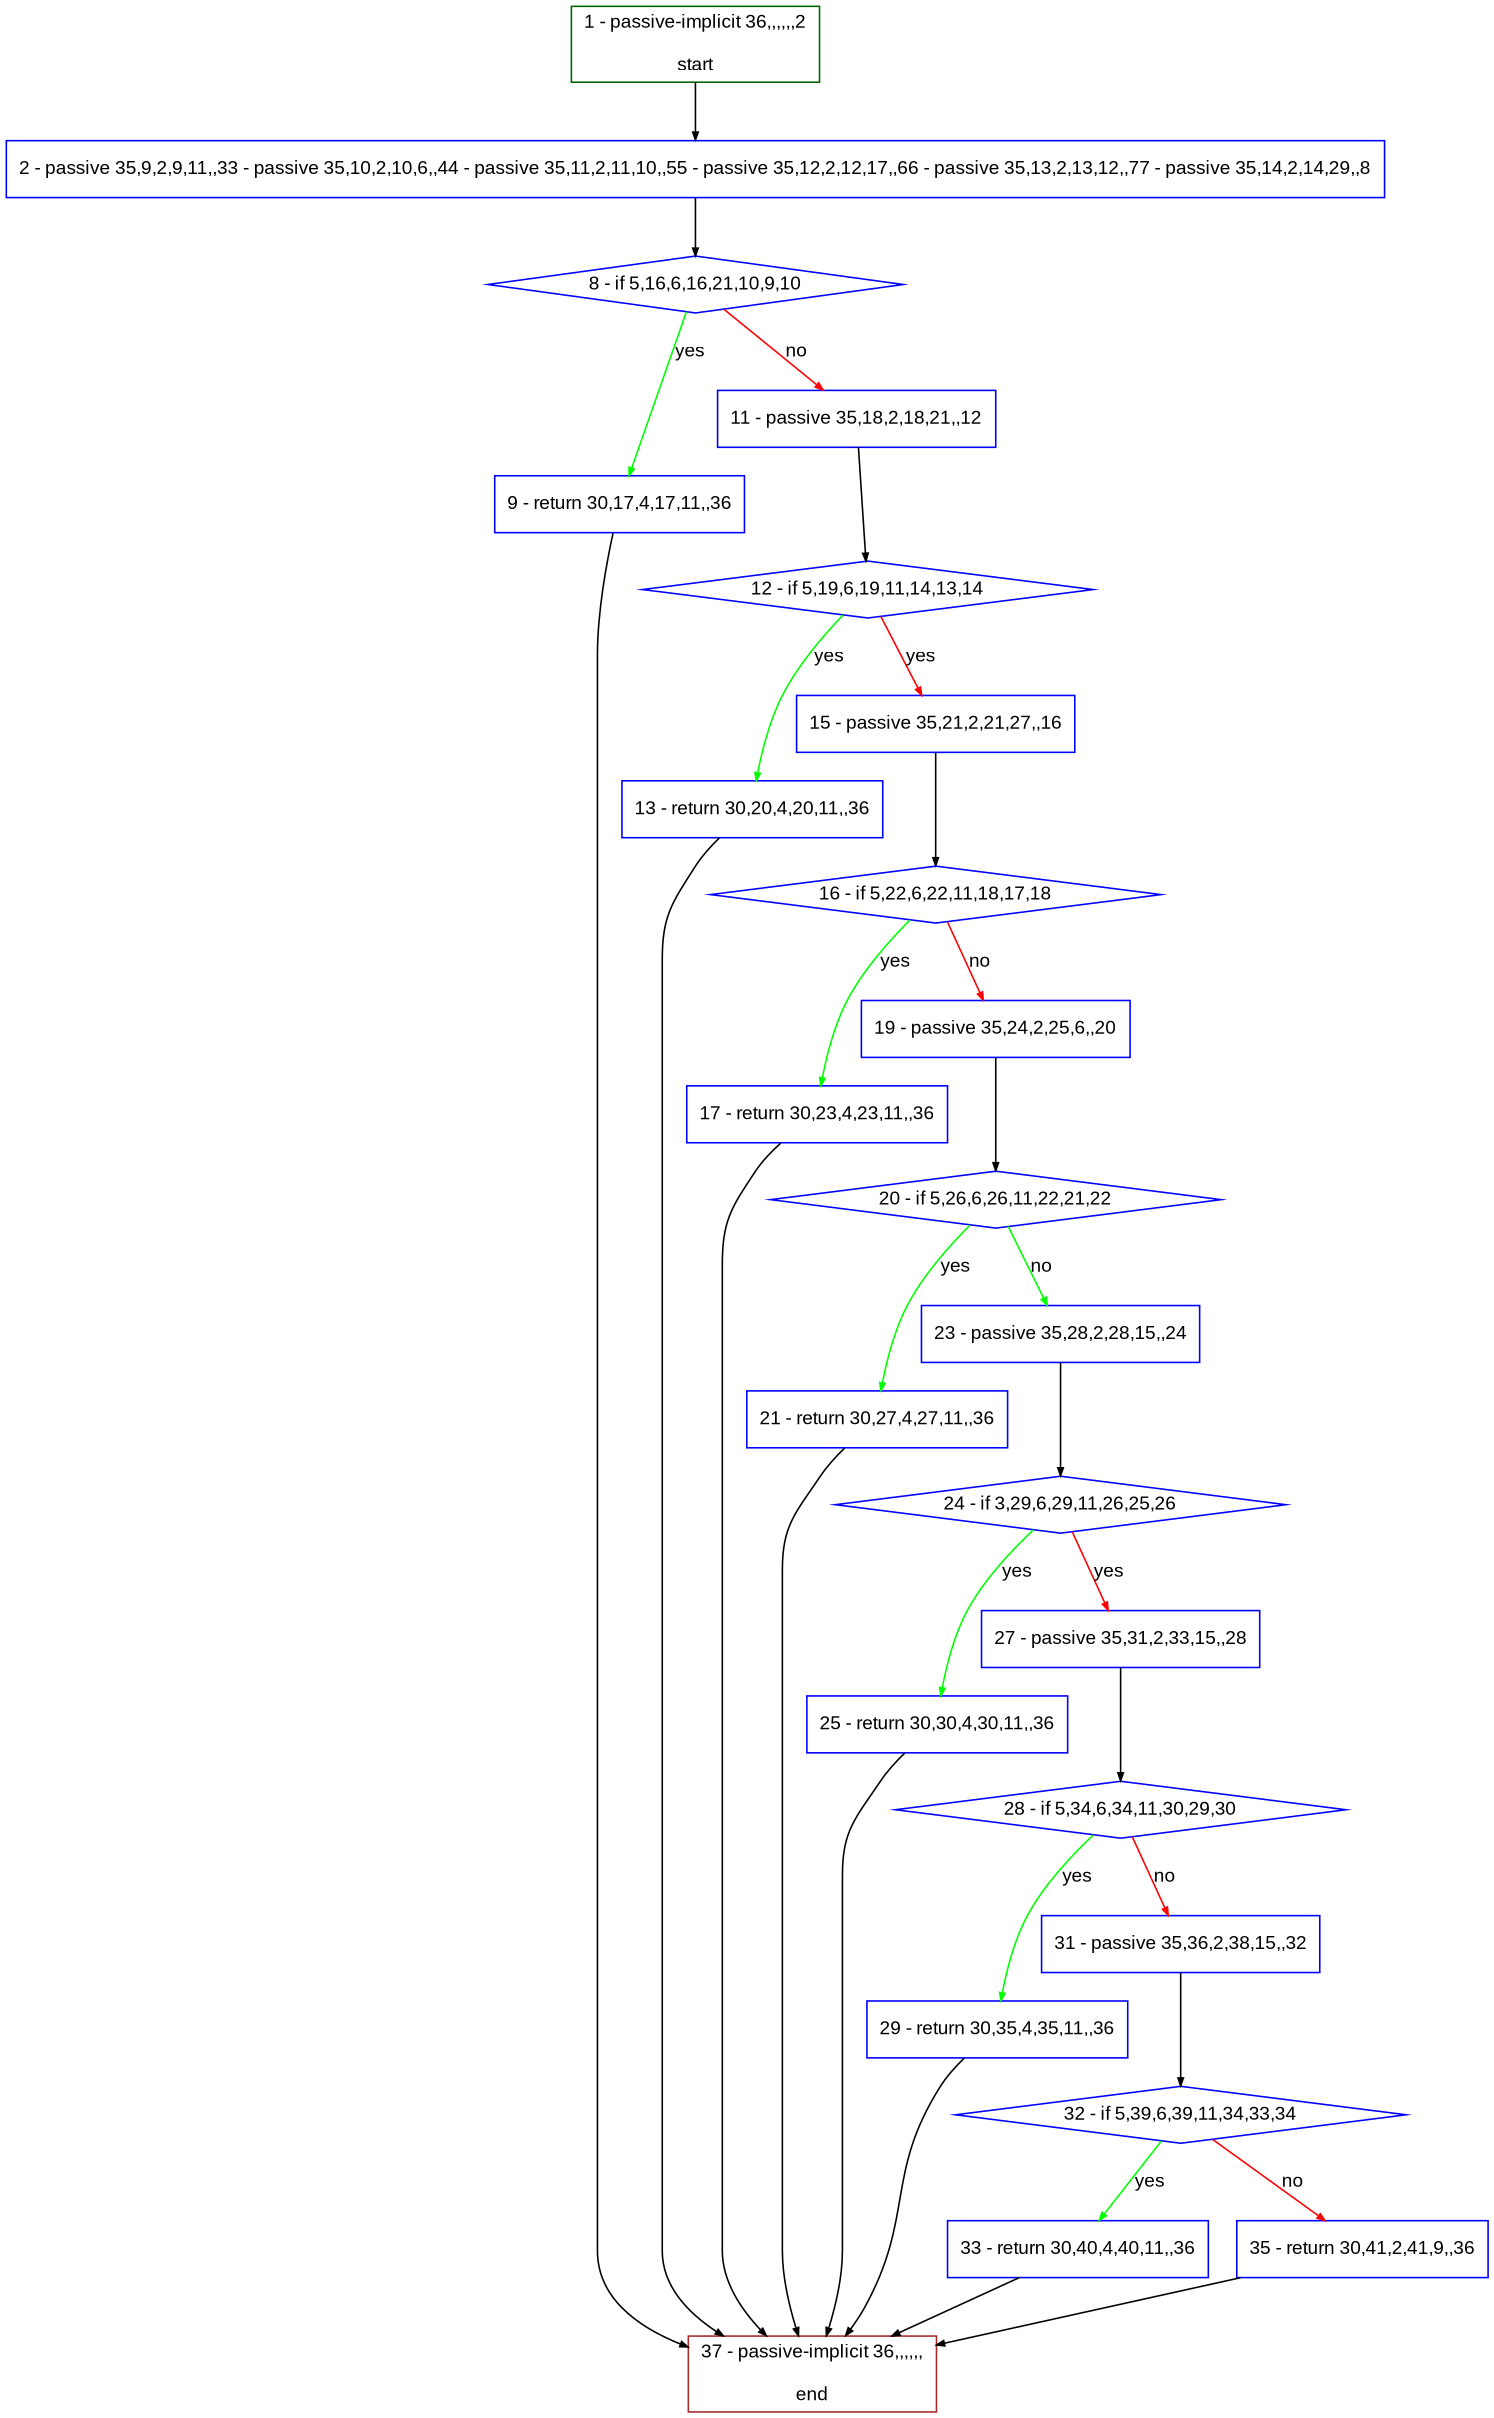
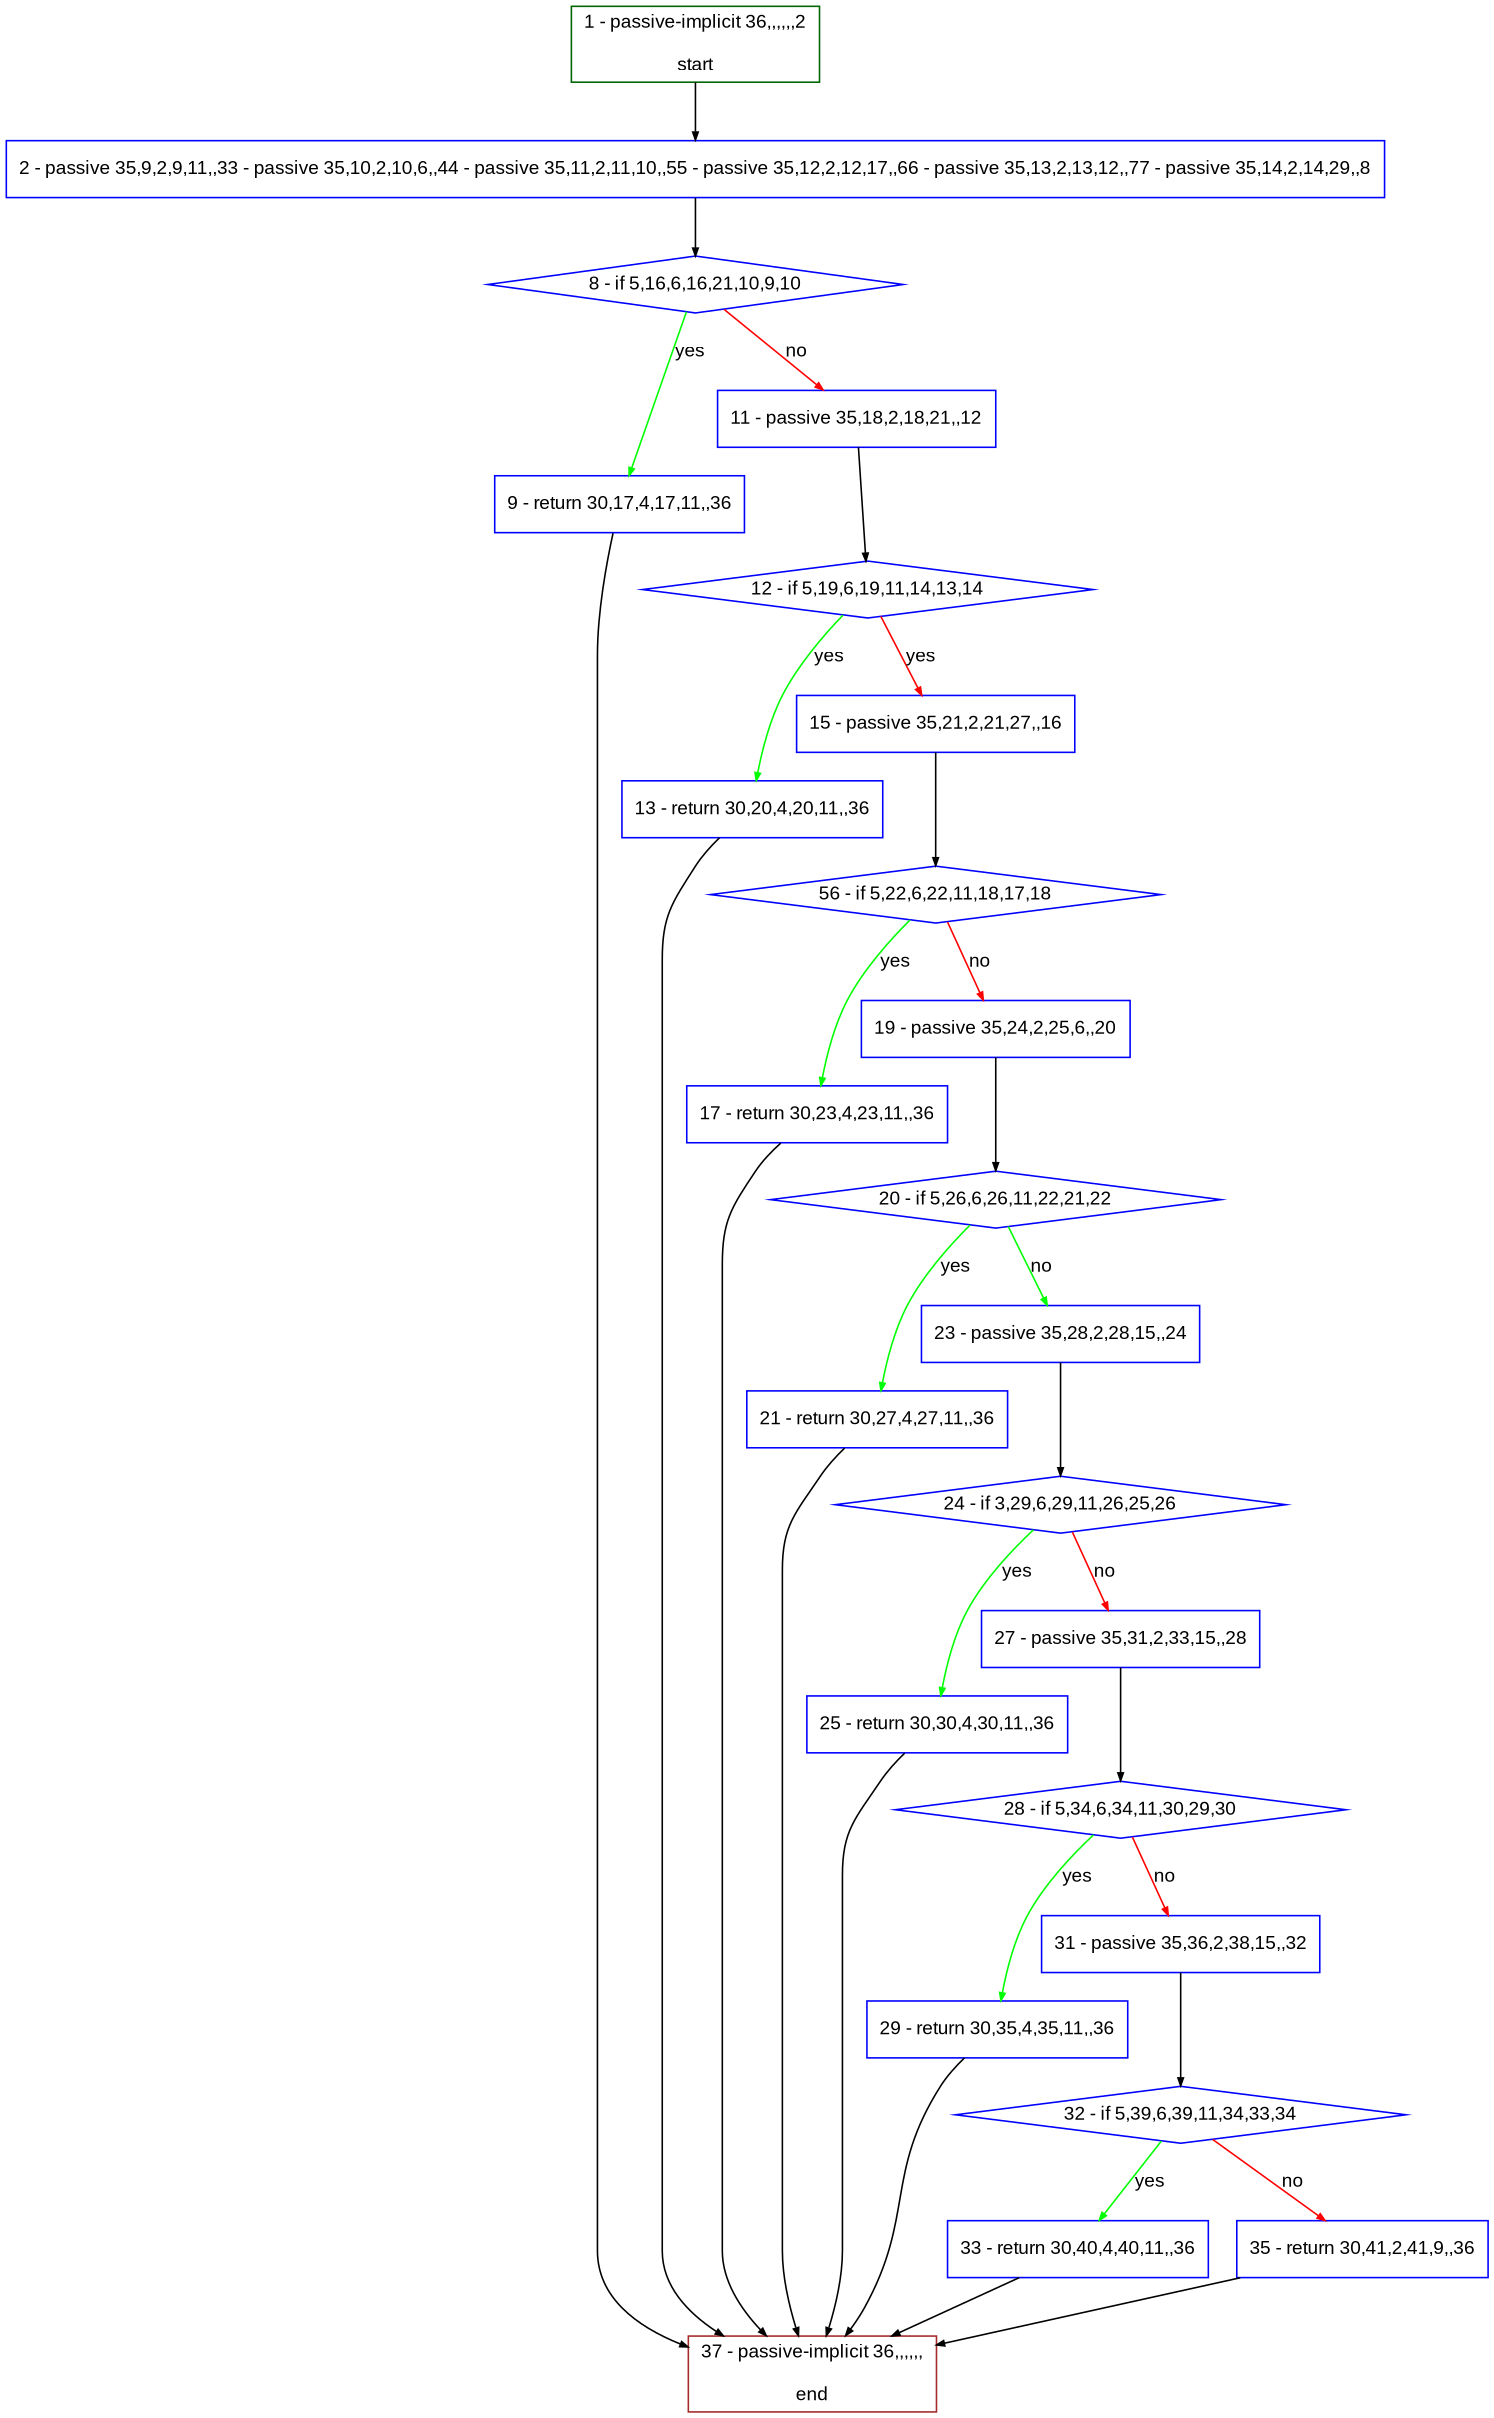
node "16 - if 5,22,6,22,11,18,17,18": label "16 - if 5,22,6,22,11,18,17,18" -> "56 - if 5,22,6,22,11,18,17,18"
edge "24 - if 3,29,6,29,11,26,25,26" -> "27 - passive 35,31,2,33,15,,28": label "yes" -> "no"
